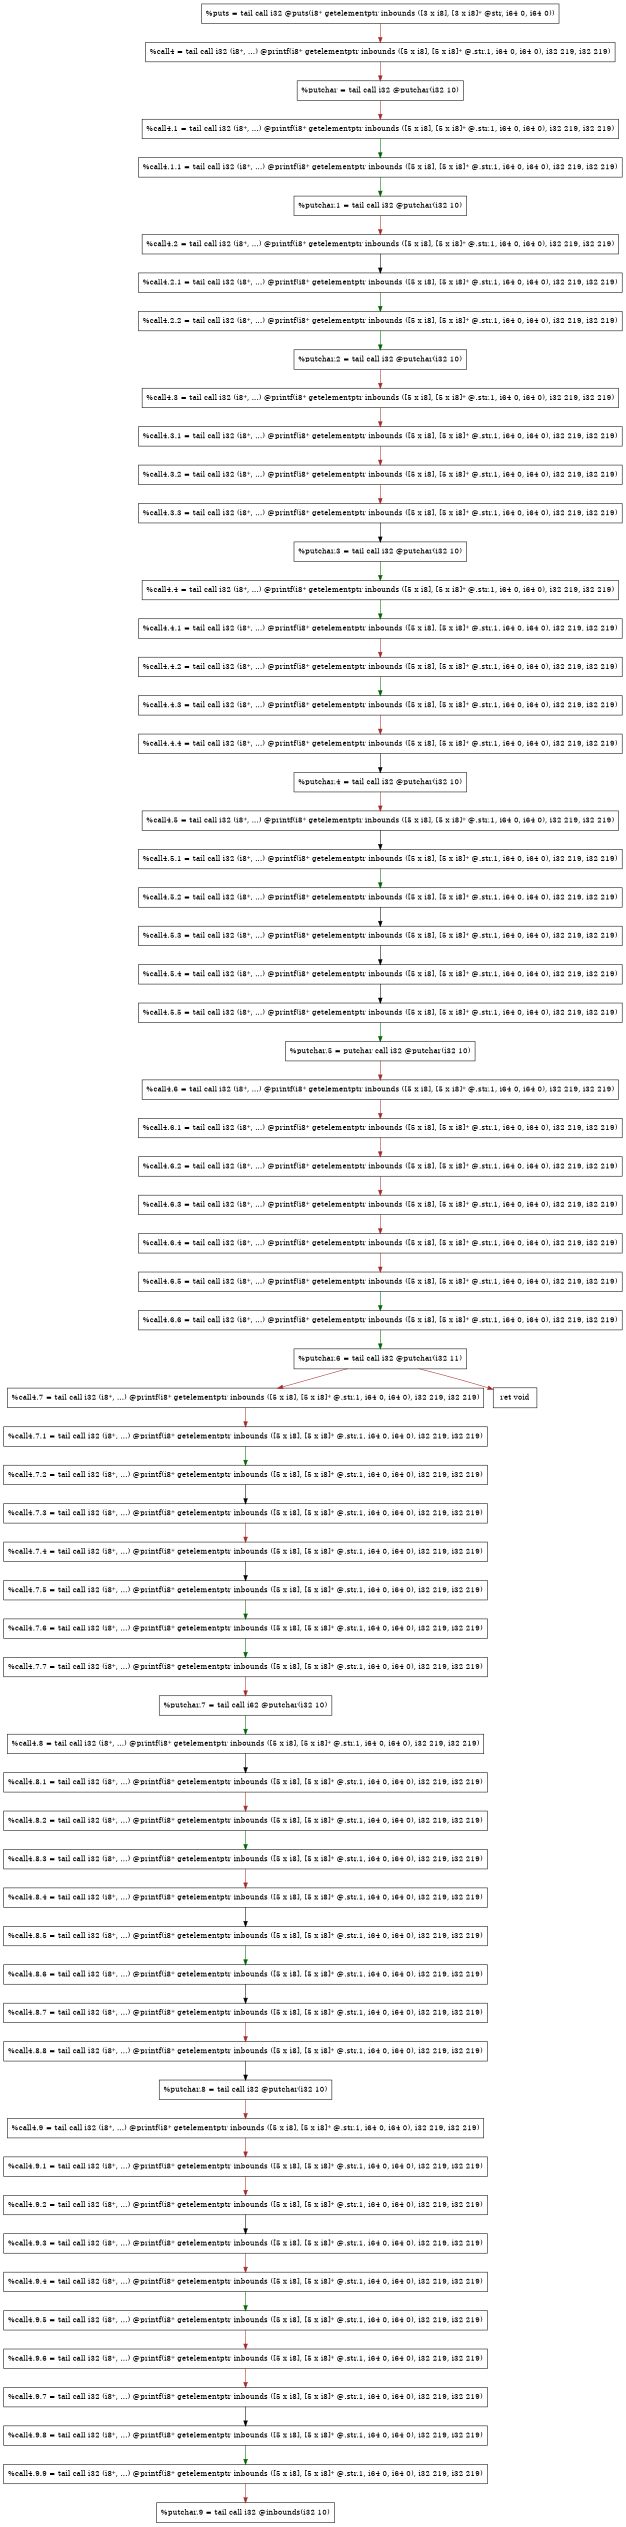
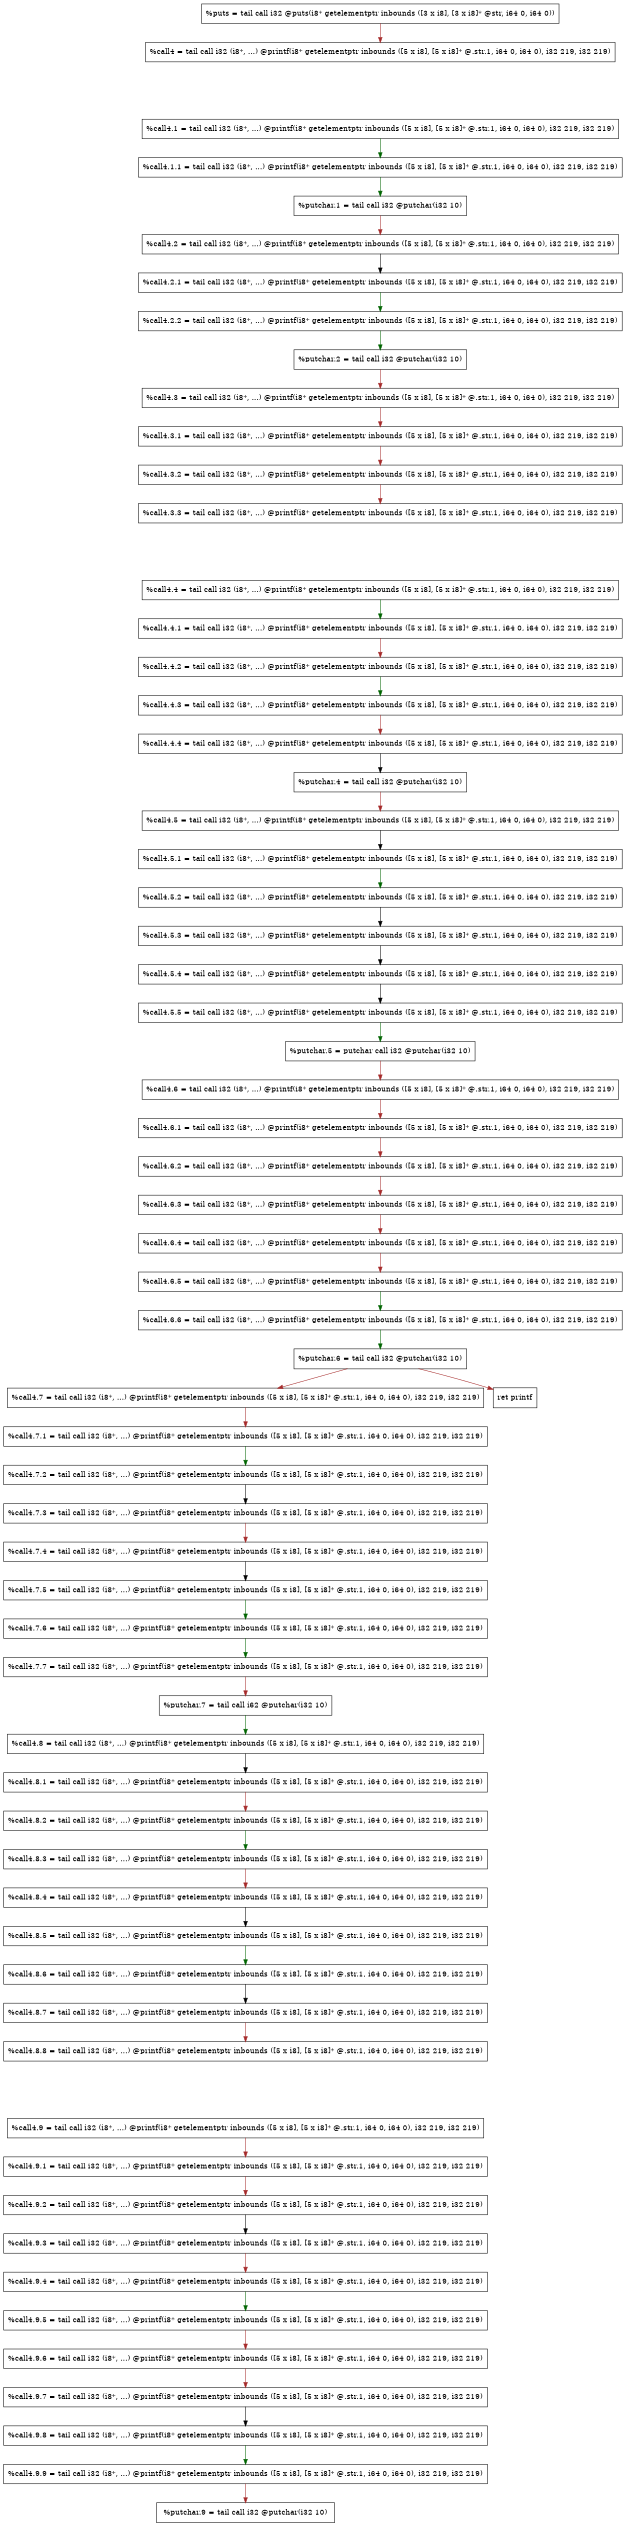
node "%putchar = tail call i32 @putchar(i32 10)": removed
node "%putchar.3 = tail call i32 @putchar(i32 10)": removed
node "%putchar.6 = tail call i32 @putchar(i32 11)": label "%putchar.6 = tail call i32 @putchar(i32 11)" -> "%putchar.6 = tail call i32 @putchar(i32 10)"
node "ret void": label "ret void" -> "ret printf"
node "%putchar.8 = tail call i32 @putchar(i32 10)": removed
node "%putchar.9 = tail call i32 @inbounds(i32 10)": label "%putchar.9 = tail call i32 @inbounds(i32 10)" -> "%putchar.9 = tail call i32 @putchar(i32 10)"
